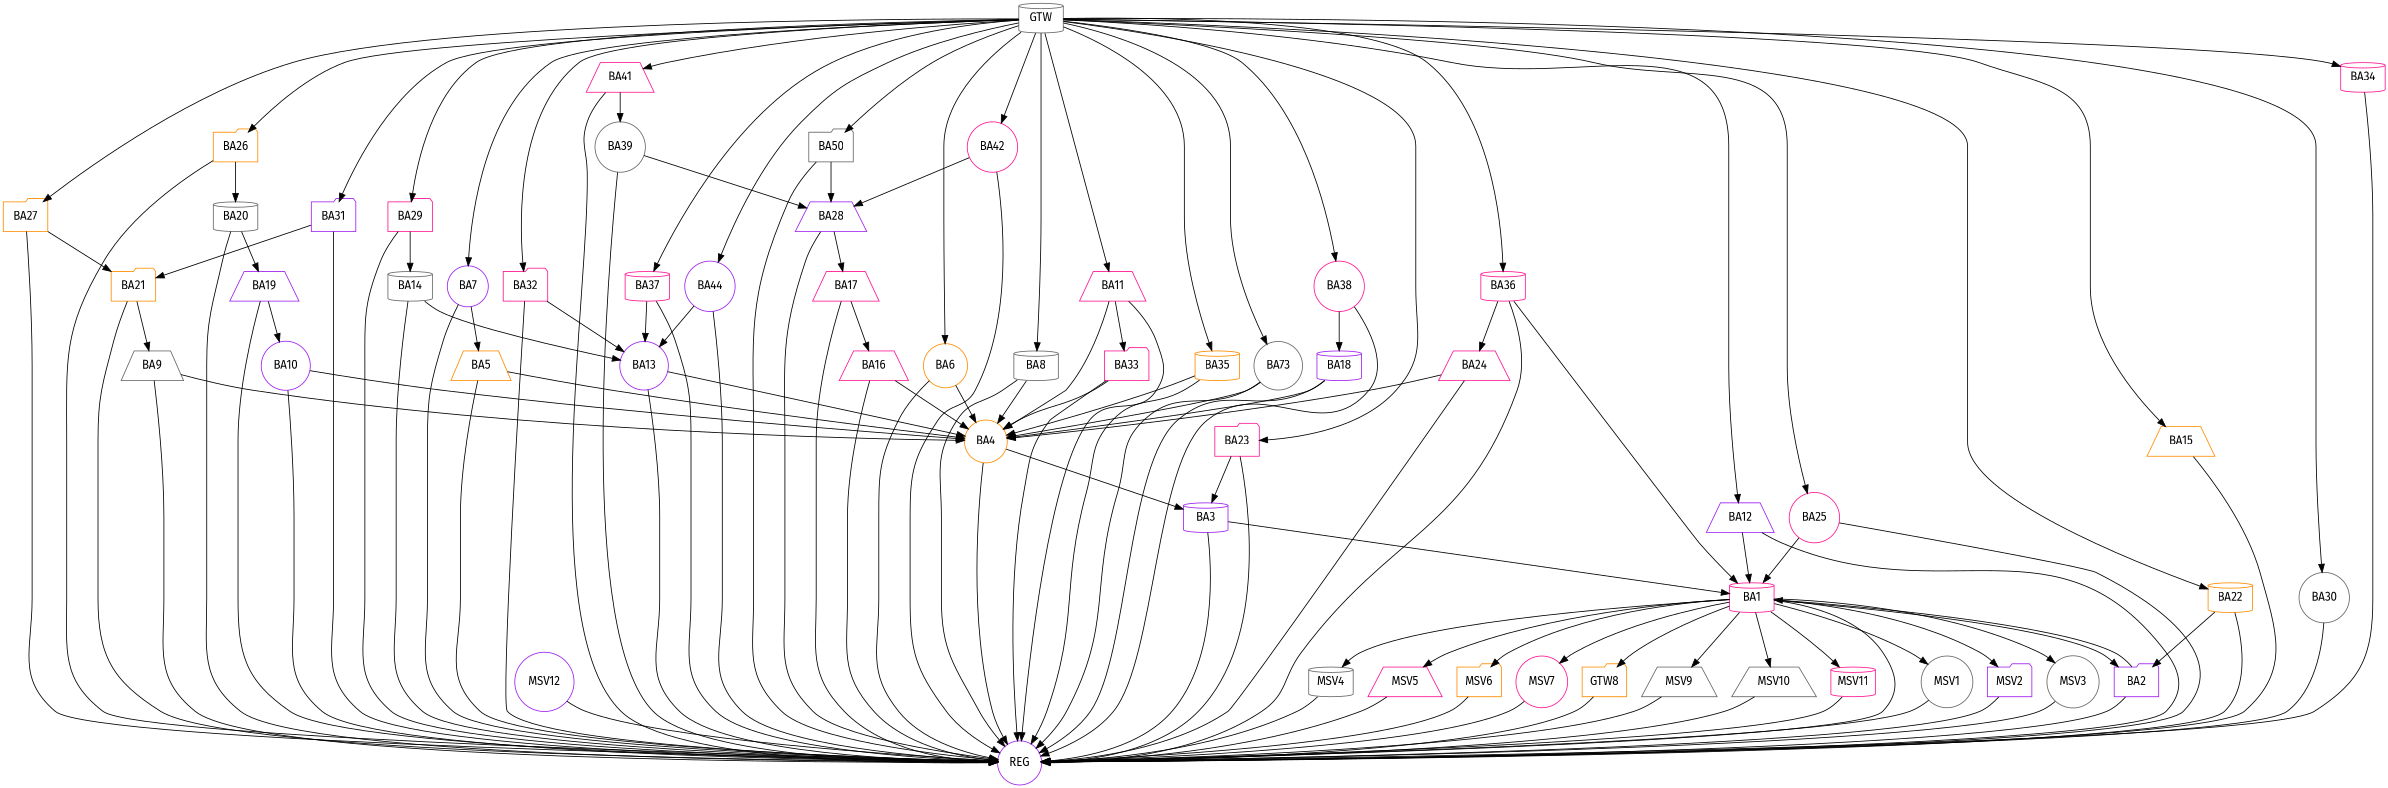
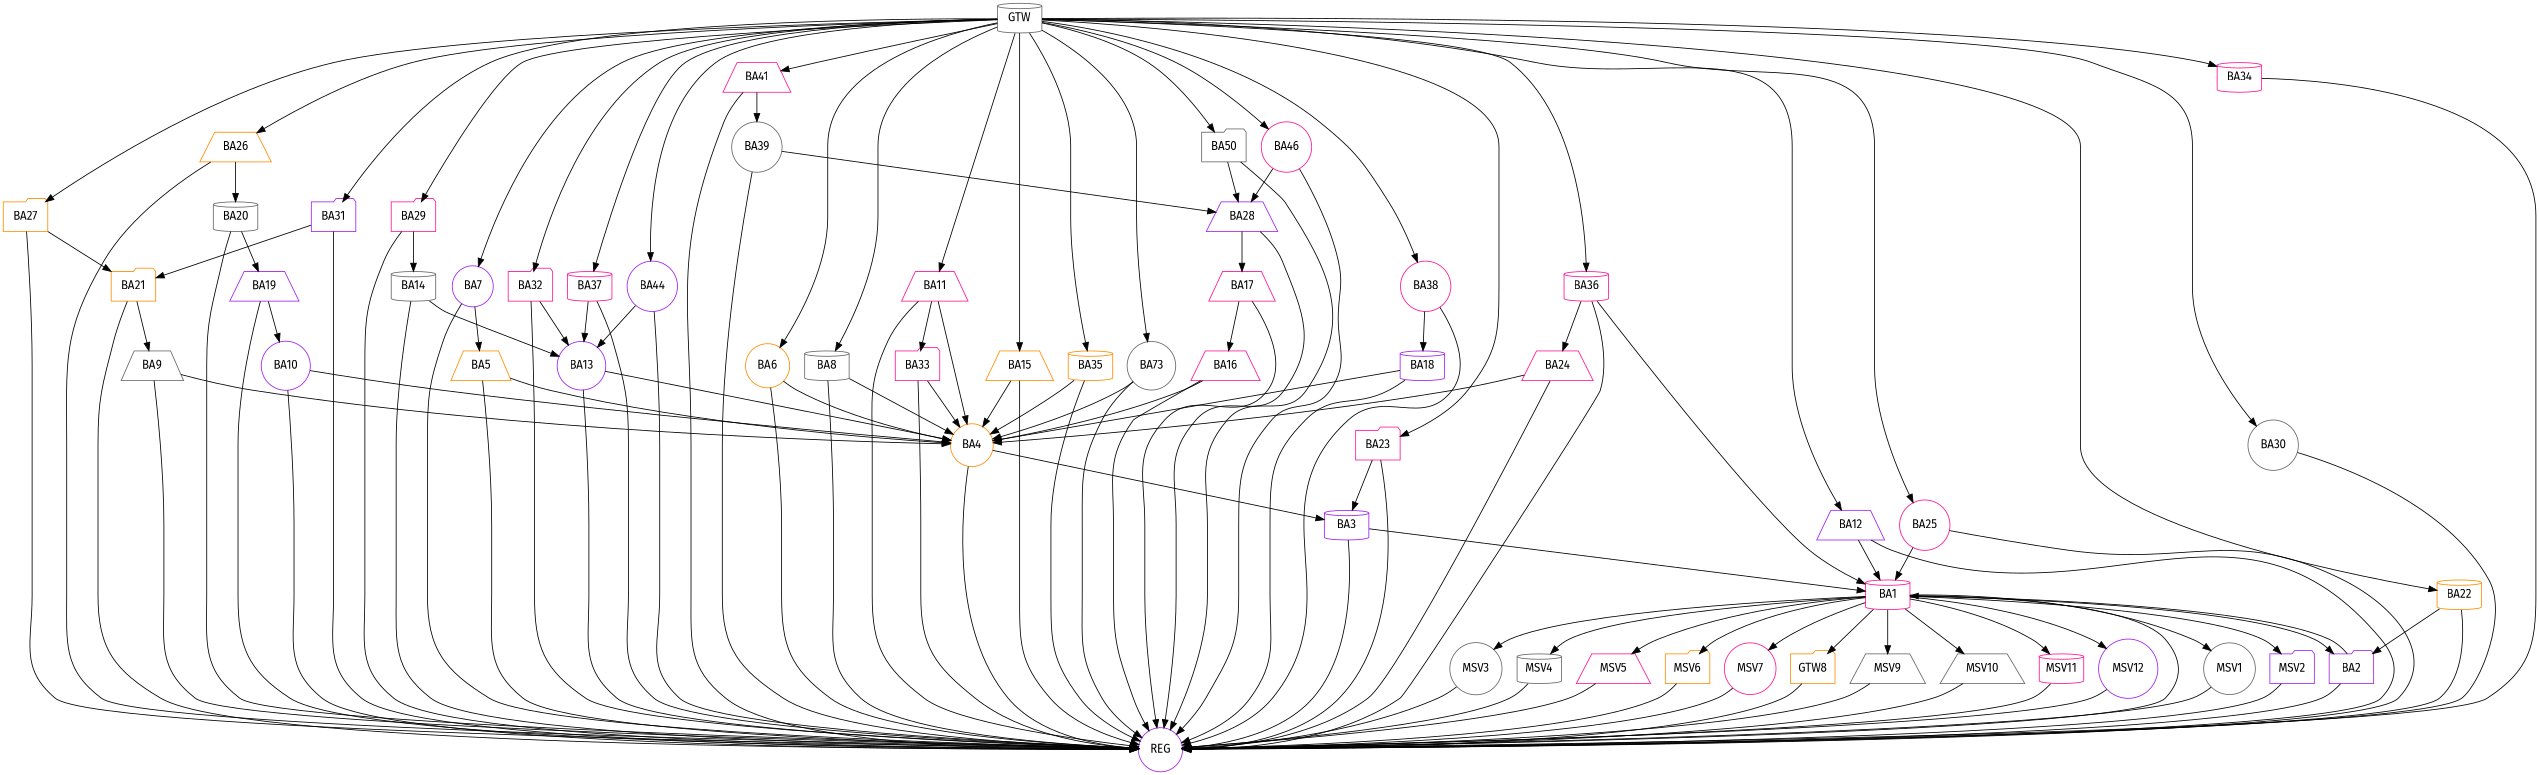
node "BA26": shape folder -> trapezium
node "BA42": label "BA42" -> "BA46"
edge "BA15" -> "BA4": added
edge "BA1" -> "MSV12": added
